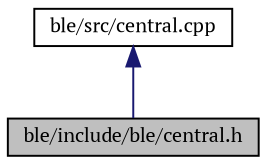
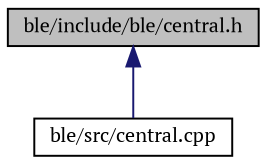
edge "ble/include/ble/central.h" -> "ble/src/central.cpp": reversed
